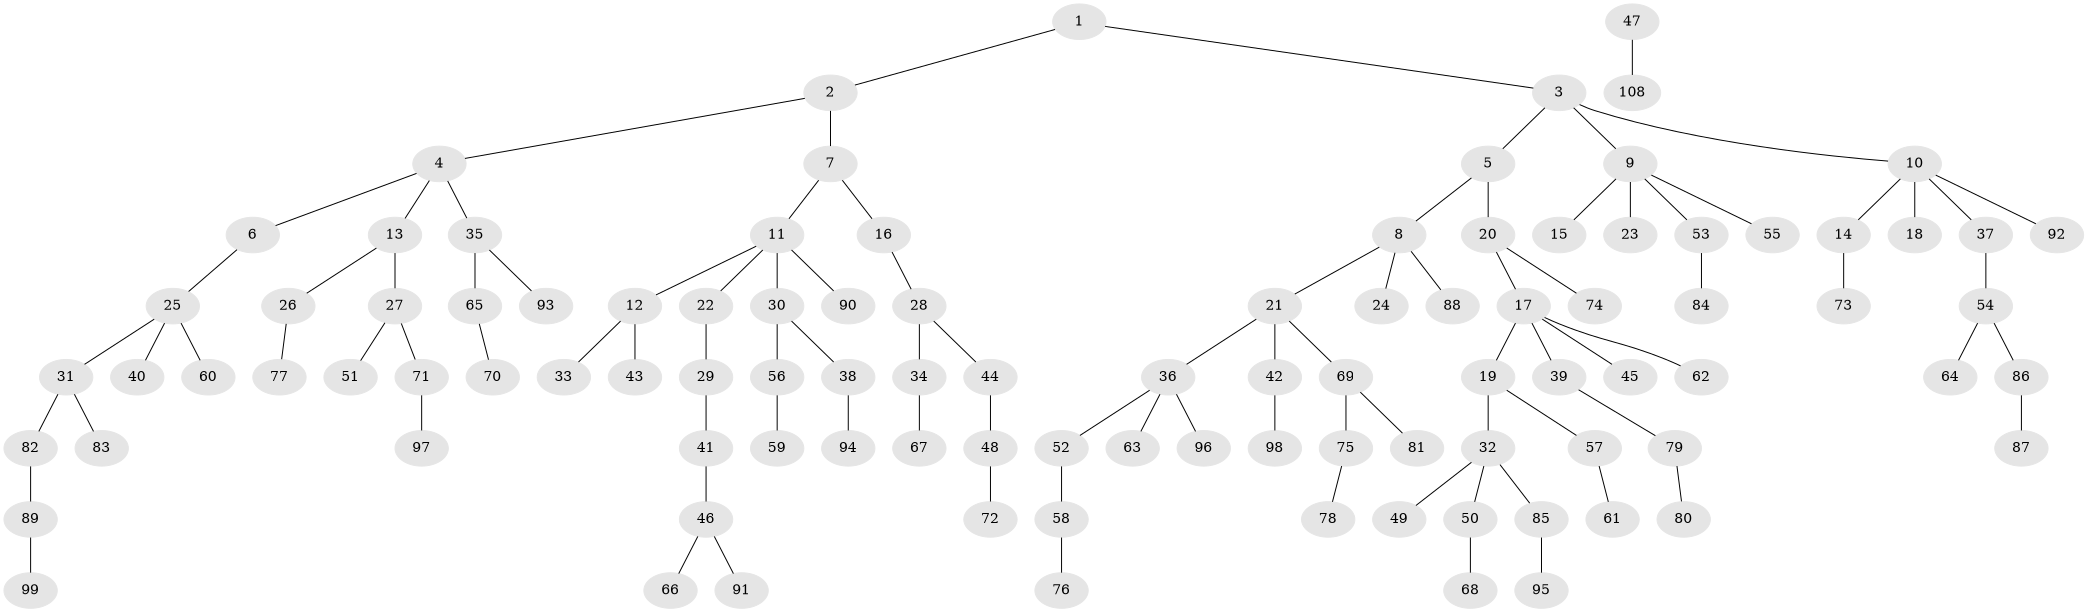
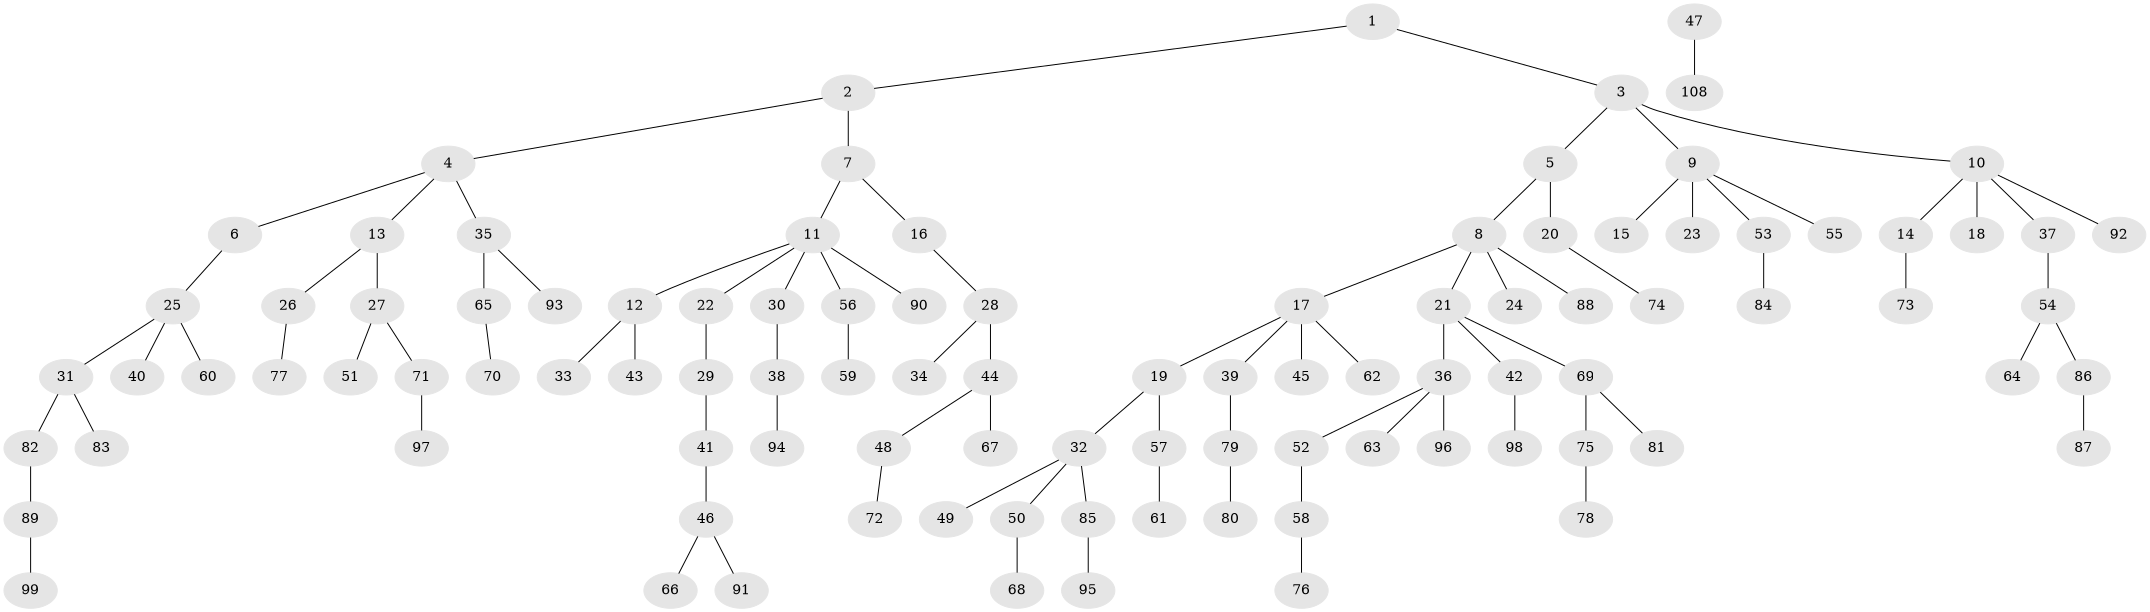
edge "20" -- "17": now "8" -- "17"
edge "30" -- "56": now "11" -- "56"
edge "34" -- "67": now "44" -- "67"
